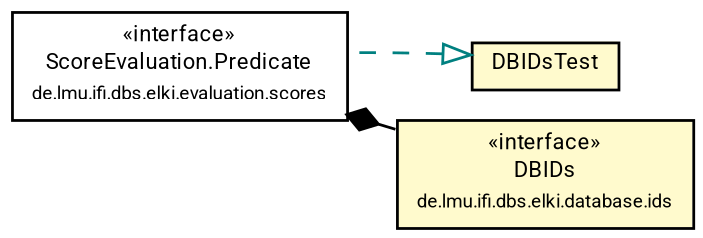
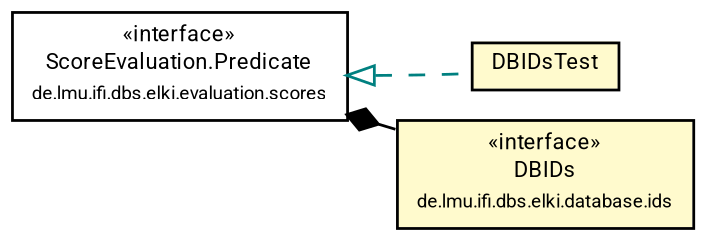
edge "ScoreEvaluation.Predicate" -> "DBIDsTest": reversed
